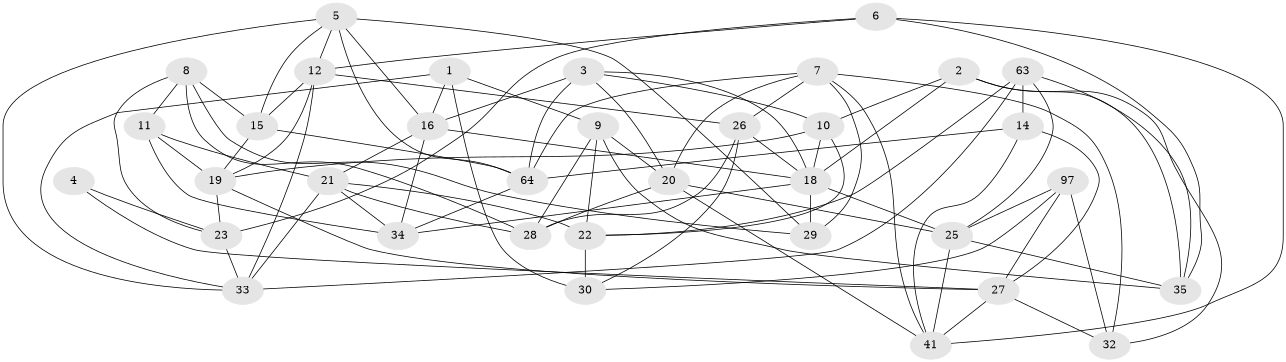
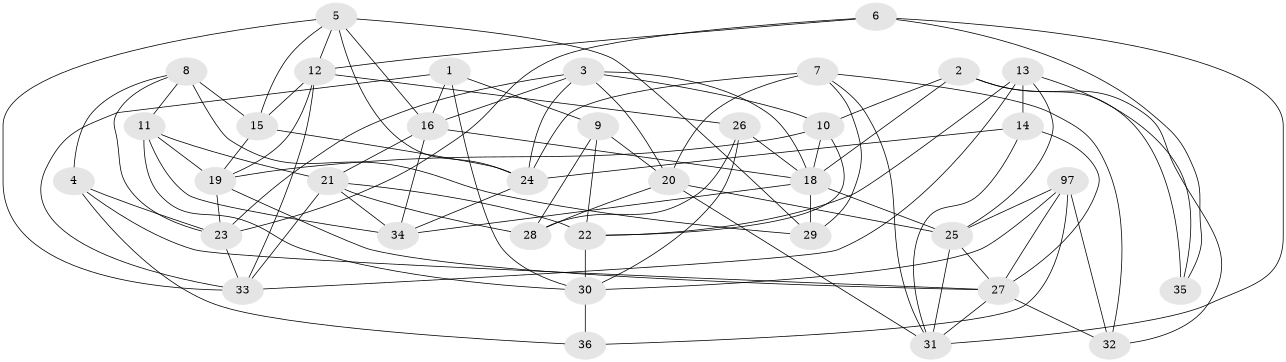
node "63": label "63" -> "13"
edge "7" -- "26": removed
edge "3" -- "23": added
edge "8" -- "28": now "8" -- "4"
node "64": label "64" -> "24"
edge "11" -- "30": added
edge "9" -- "35": removed
edge "25" -- "35": now "25" -- "27"
node "36": added
node "41": label "41" -> "31"
